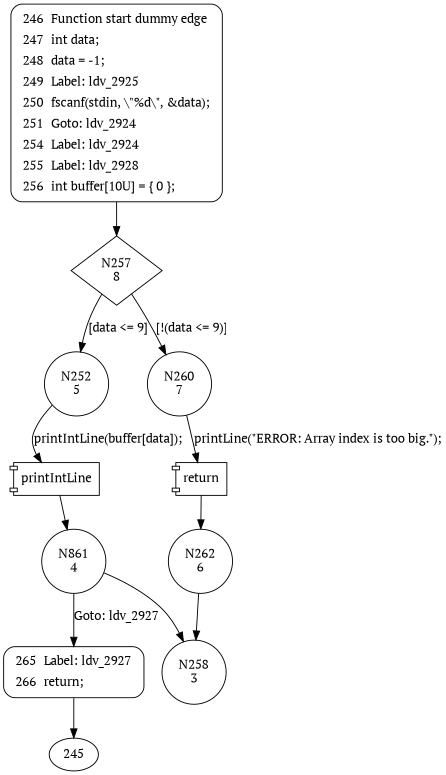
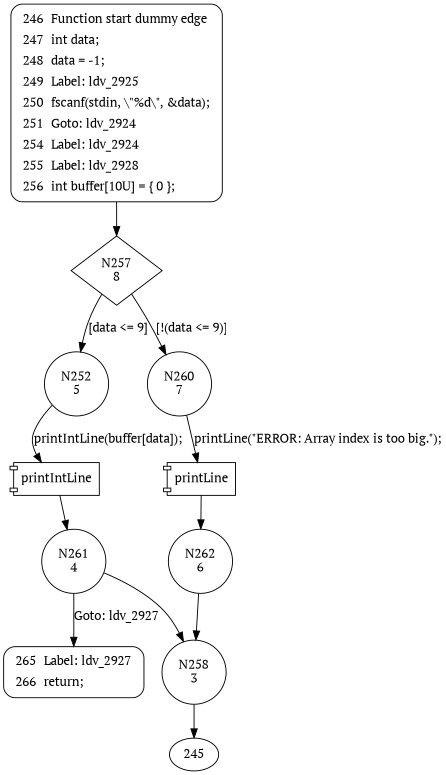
node "return": label "return" -> "printLine"
node "N861 4": label "N861 4" -> "N261 4"
edge "265" -> "245": now "N258 3" -> "245"
